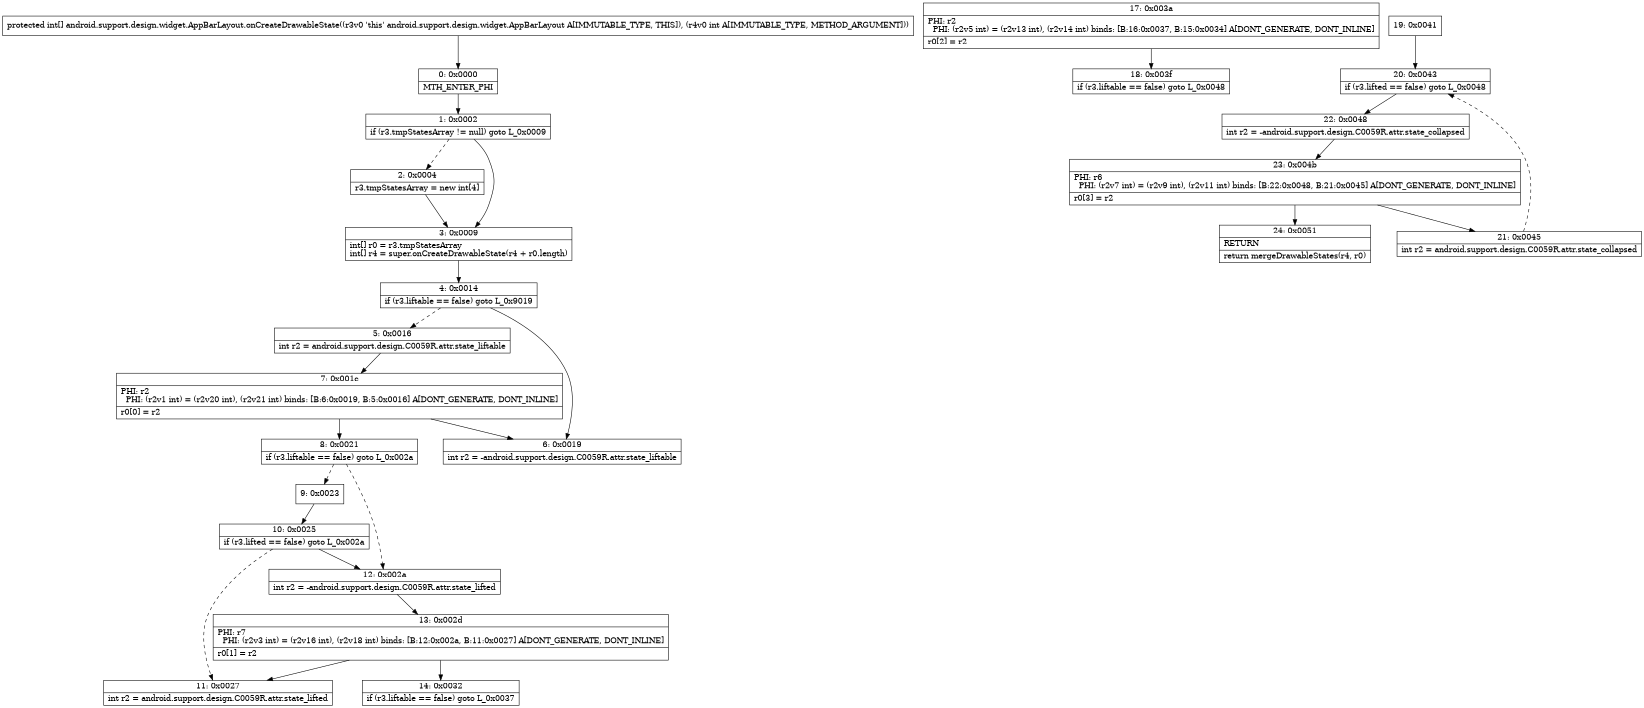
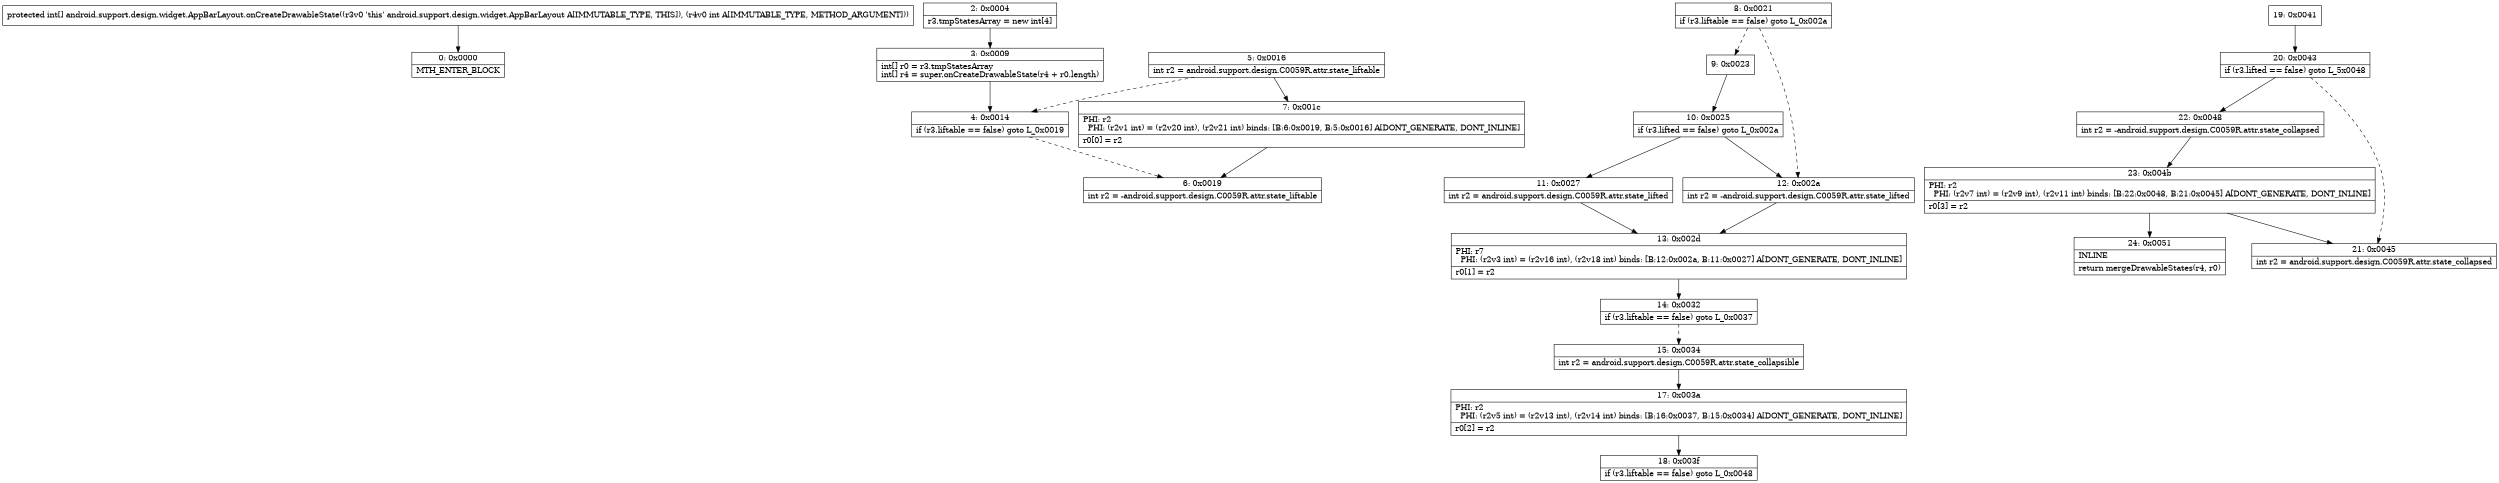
node "0: 0x0000": text "MTH_ENTER_PHI" -> "MTH_ENTER_BLOCK"
node "20: 0x0043": text "if (r3.lifted == false) goto L_0x0048" -> "if (r3.lifted == false) goto L_5x0048"
node "1: 0x0002": removed
edge "21: 0x0045" -> "20: 0x0043": reversed
node "23: 0x004b": text "PHI: r6" -> "PHI: r2"
node "24: 0x0051": text "RETURN" -> "INLINE"
node "4: 0x0014": text "if (r3.liftable == false) goto L_0x9019" -> "if (r3.liftable == false) goto L_0x0019"
edge "4: 0x0014" -> "5: 0x0016": reversed
edge "4: 0x0014" -> "6: 0x0019": style solid -> dashed
node "15: 0x0034": added
edge "7: 0x001c" -> "8: 0x0021": removed
edge "10: 0x0025" -> "11: 0x0027": style dashed -> solid
edge "13: 0x002d" -> "11: 0x0027": reversed
